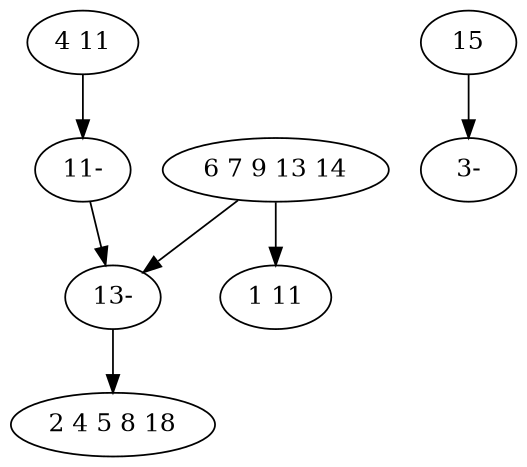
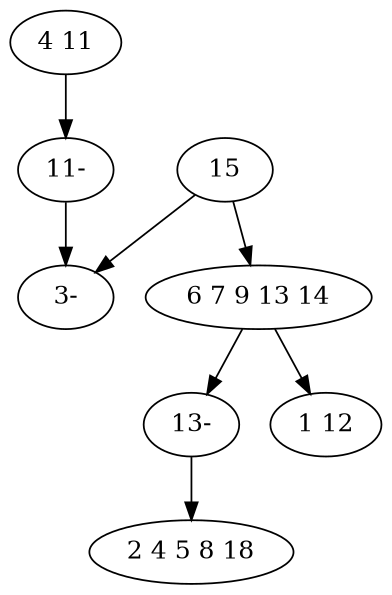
edge "11-" -> "13-": now "11-" -> "3-"
edge "15" -> "6 7 9 13 14": added
node "1 11": label "1 11" -> "1 12"
